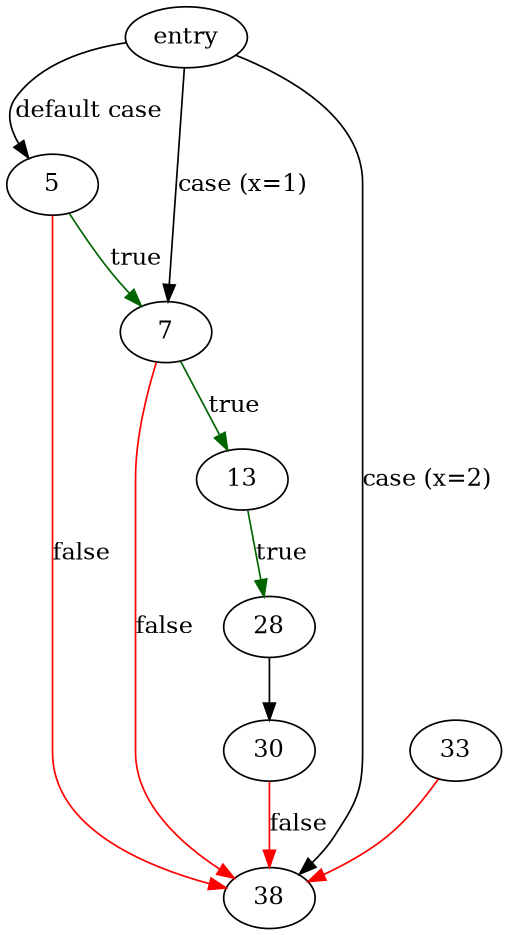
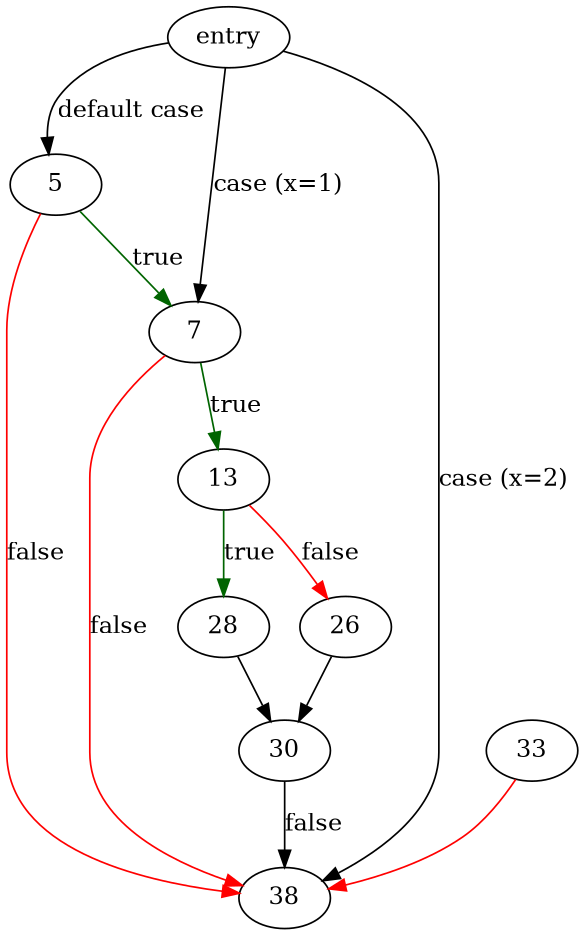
node "26": added
edge "30" -> "38": color red -> black
